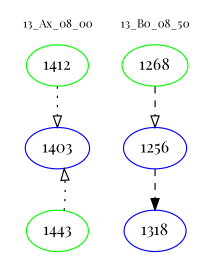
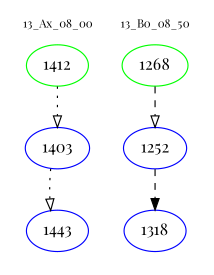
node "1256": label "1256" -> "1252"
edge "1443" -> "1403": reversed
node "1443": color green -> blue
